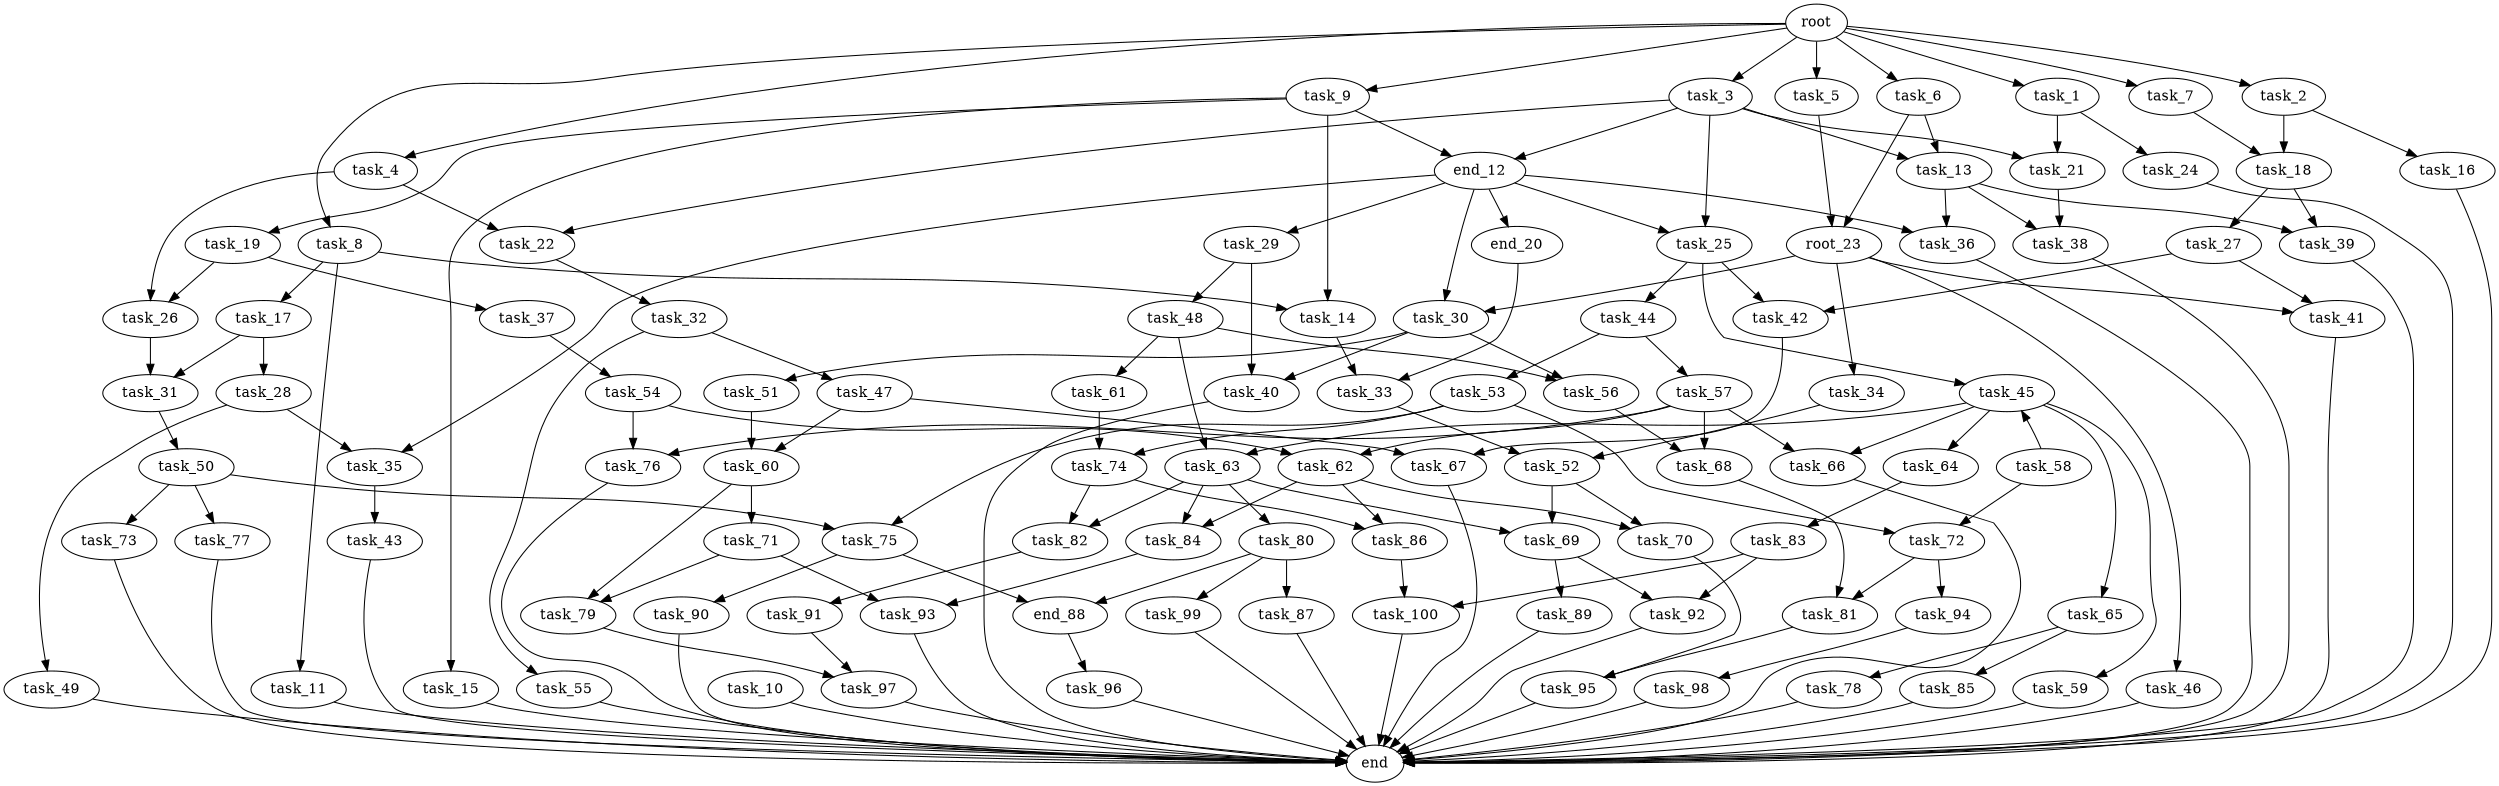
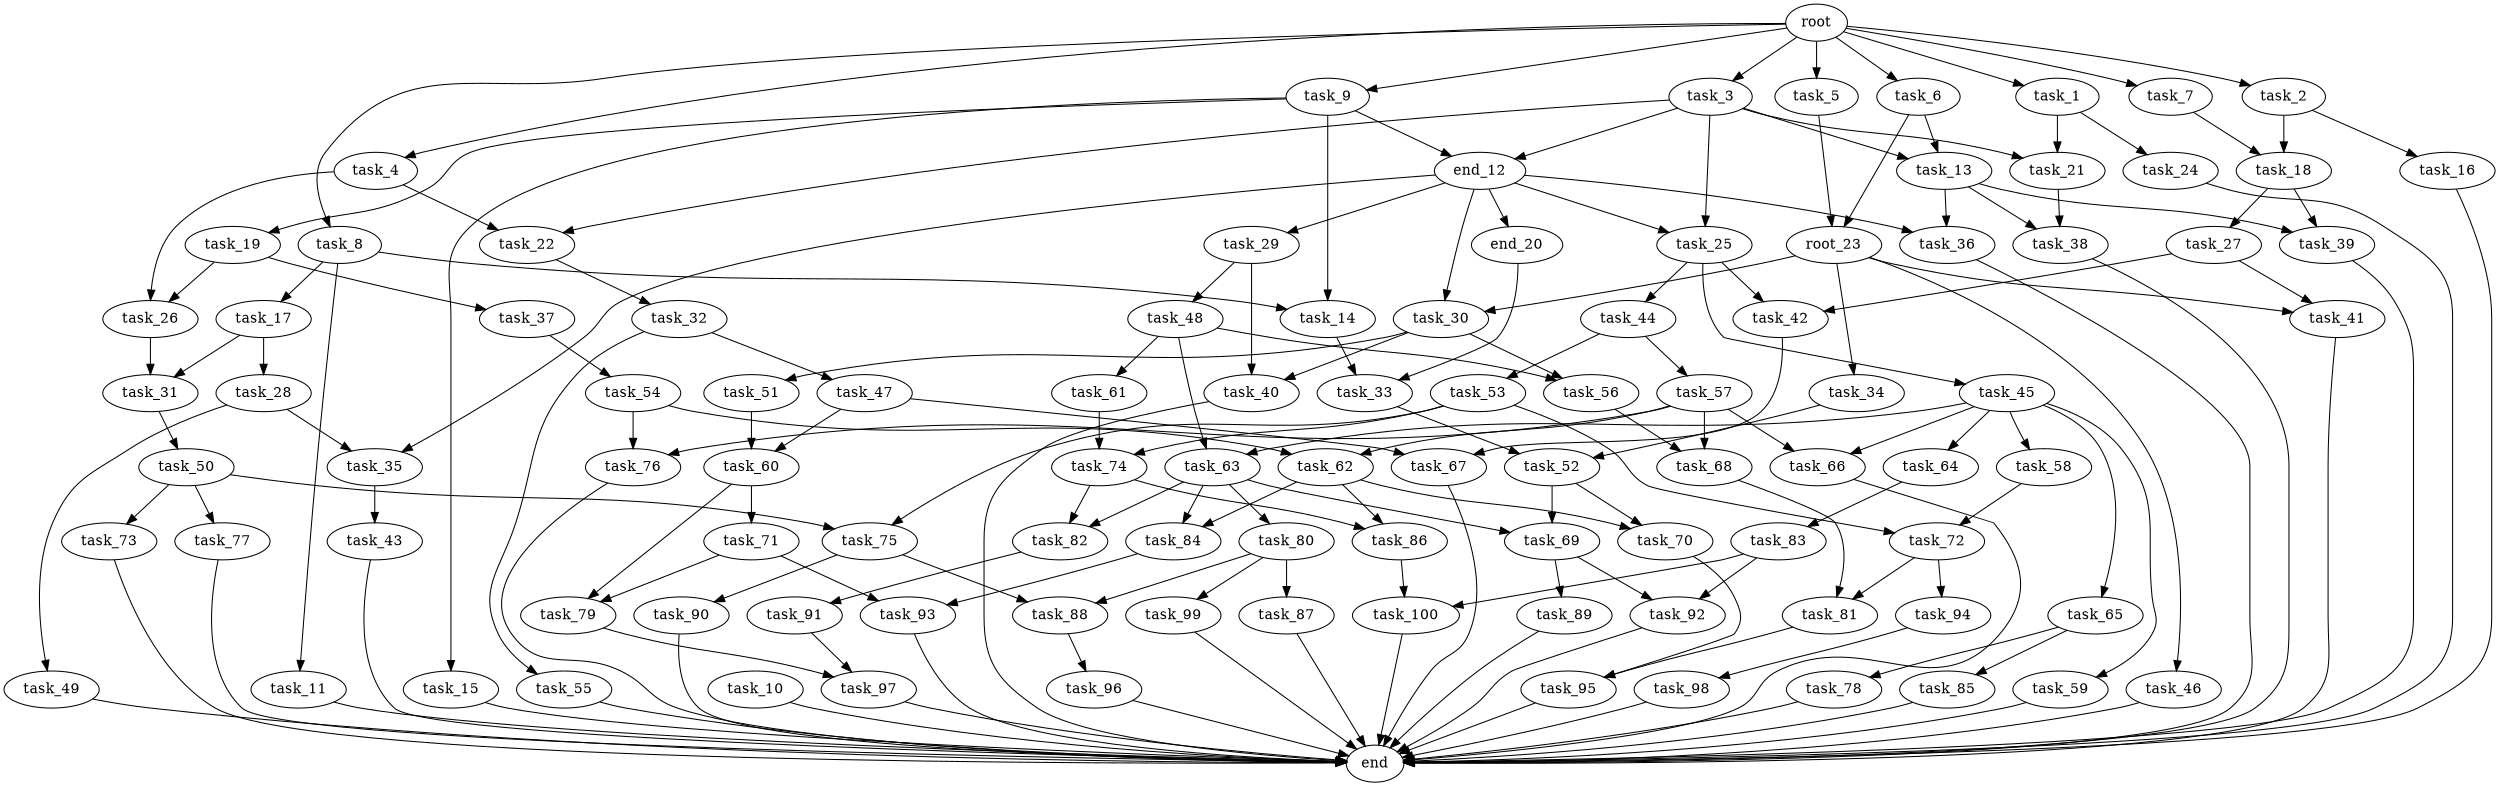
edge "task_58" -> "task_45": reversed
node "end_88": label "end_88" -> "task_88"
